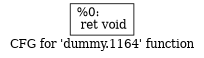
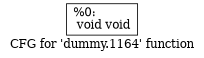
node "%0:": text "ret void" -> "void void"
